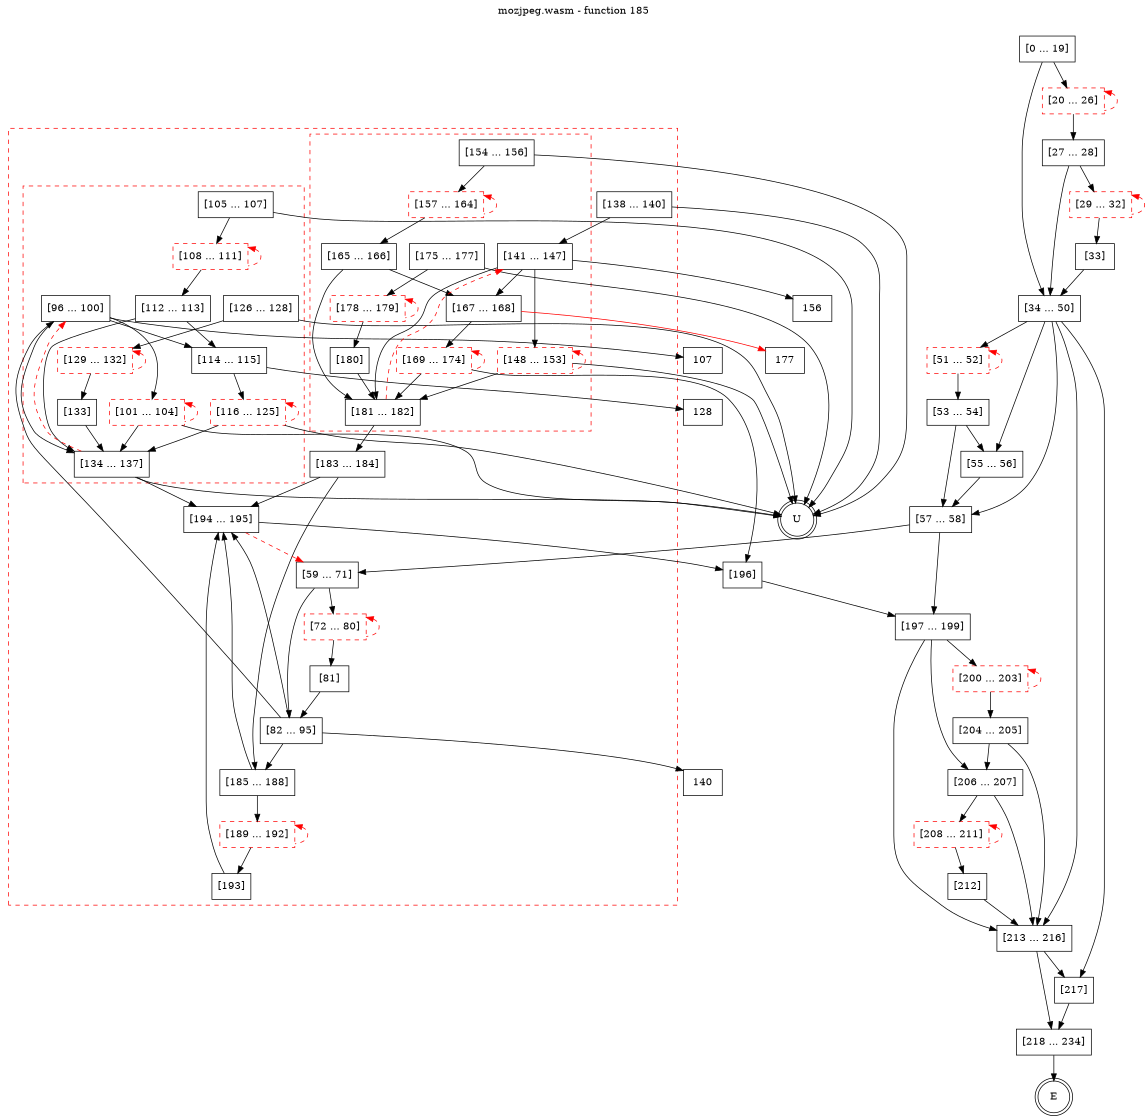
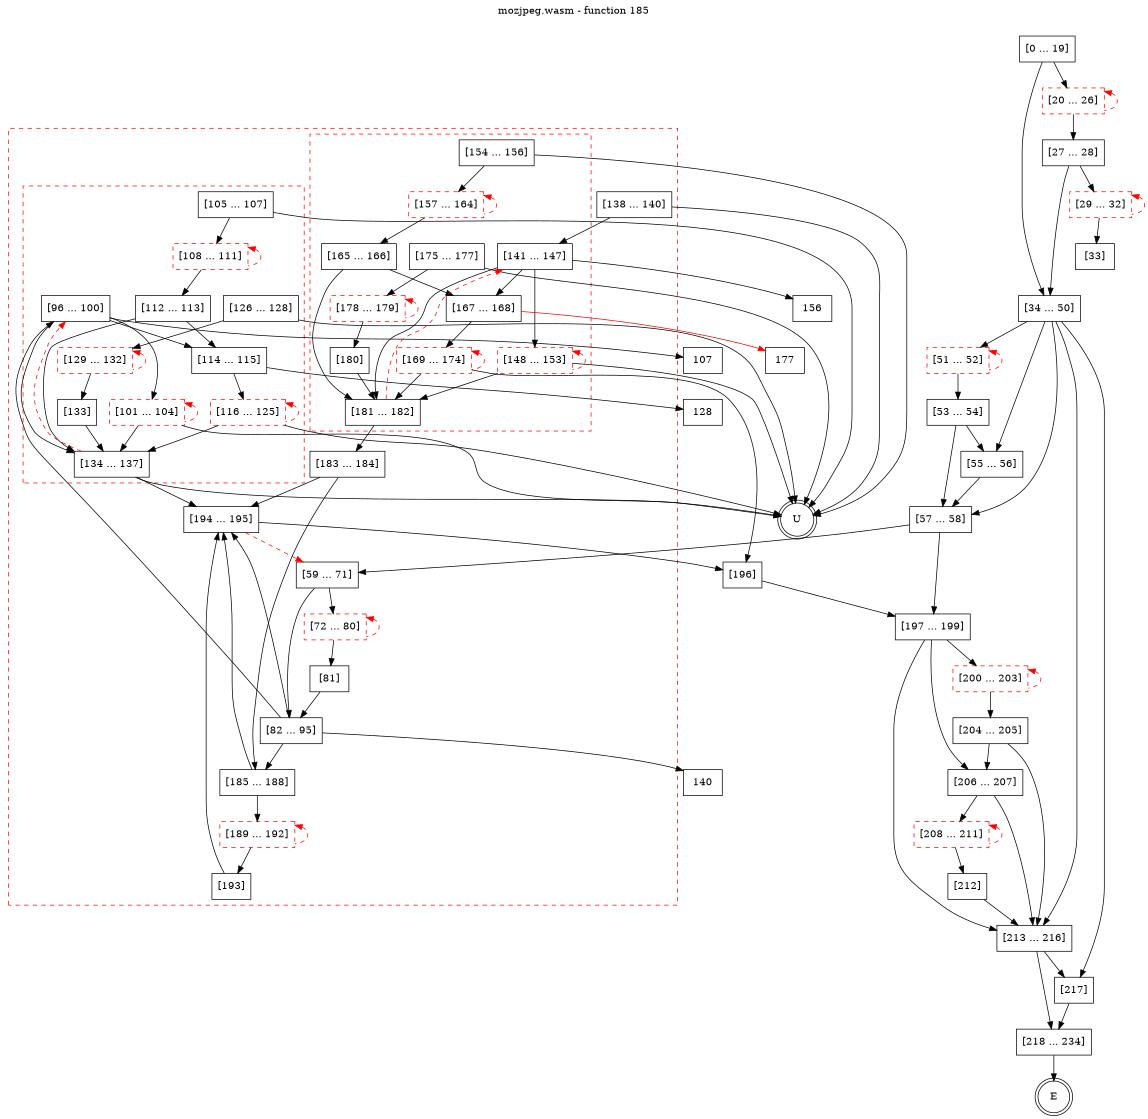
edge "[33]" -> "[34 ... 50]": removed
